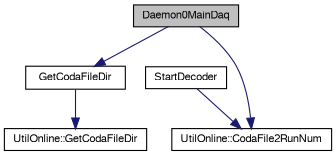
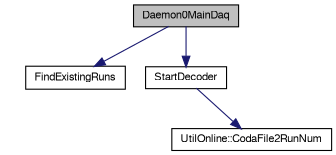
edge "Daemon0MainDaq" -> "UtilOnline::CodaFile2RunNum": now "Daemon0MainDaq" -> "StartDecoder"
node "GetCodaFileDir": label "GetCodaFileDir" -> "FindExistingRuns"
node "UtilOnline::GetCodaFileDir": removed
